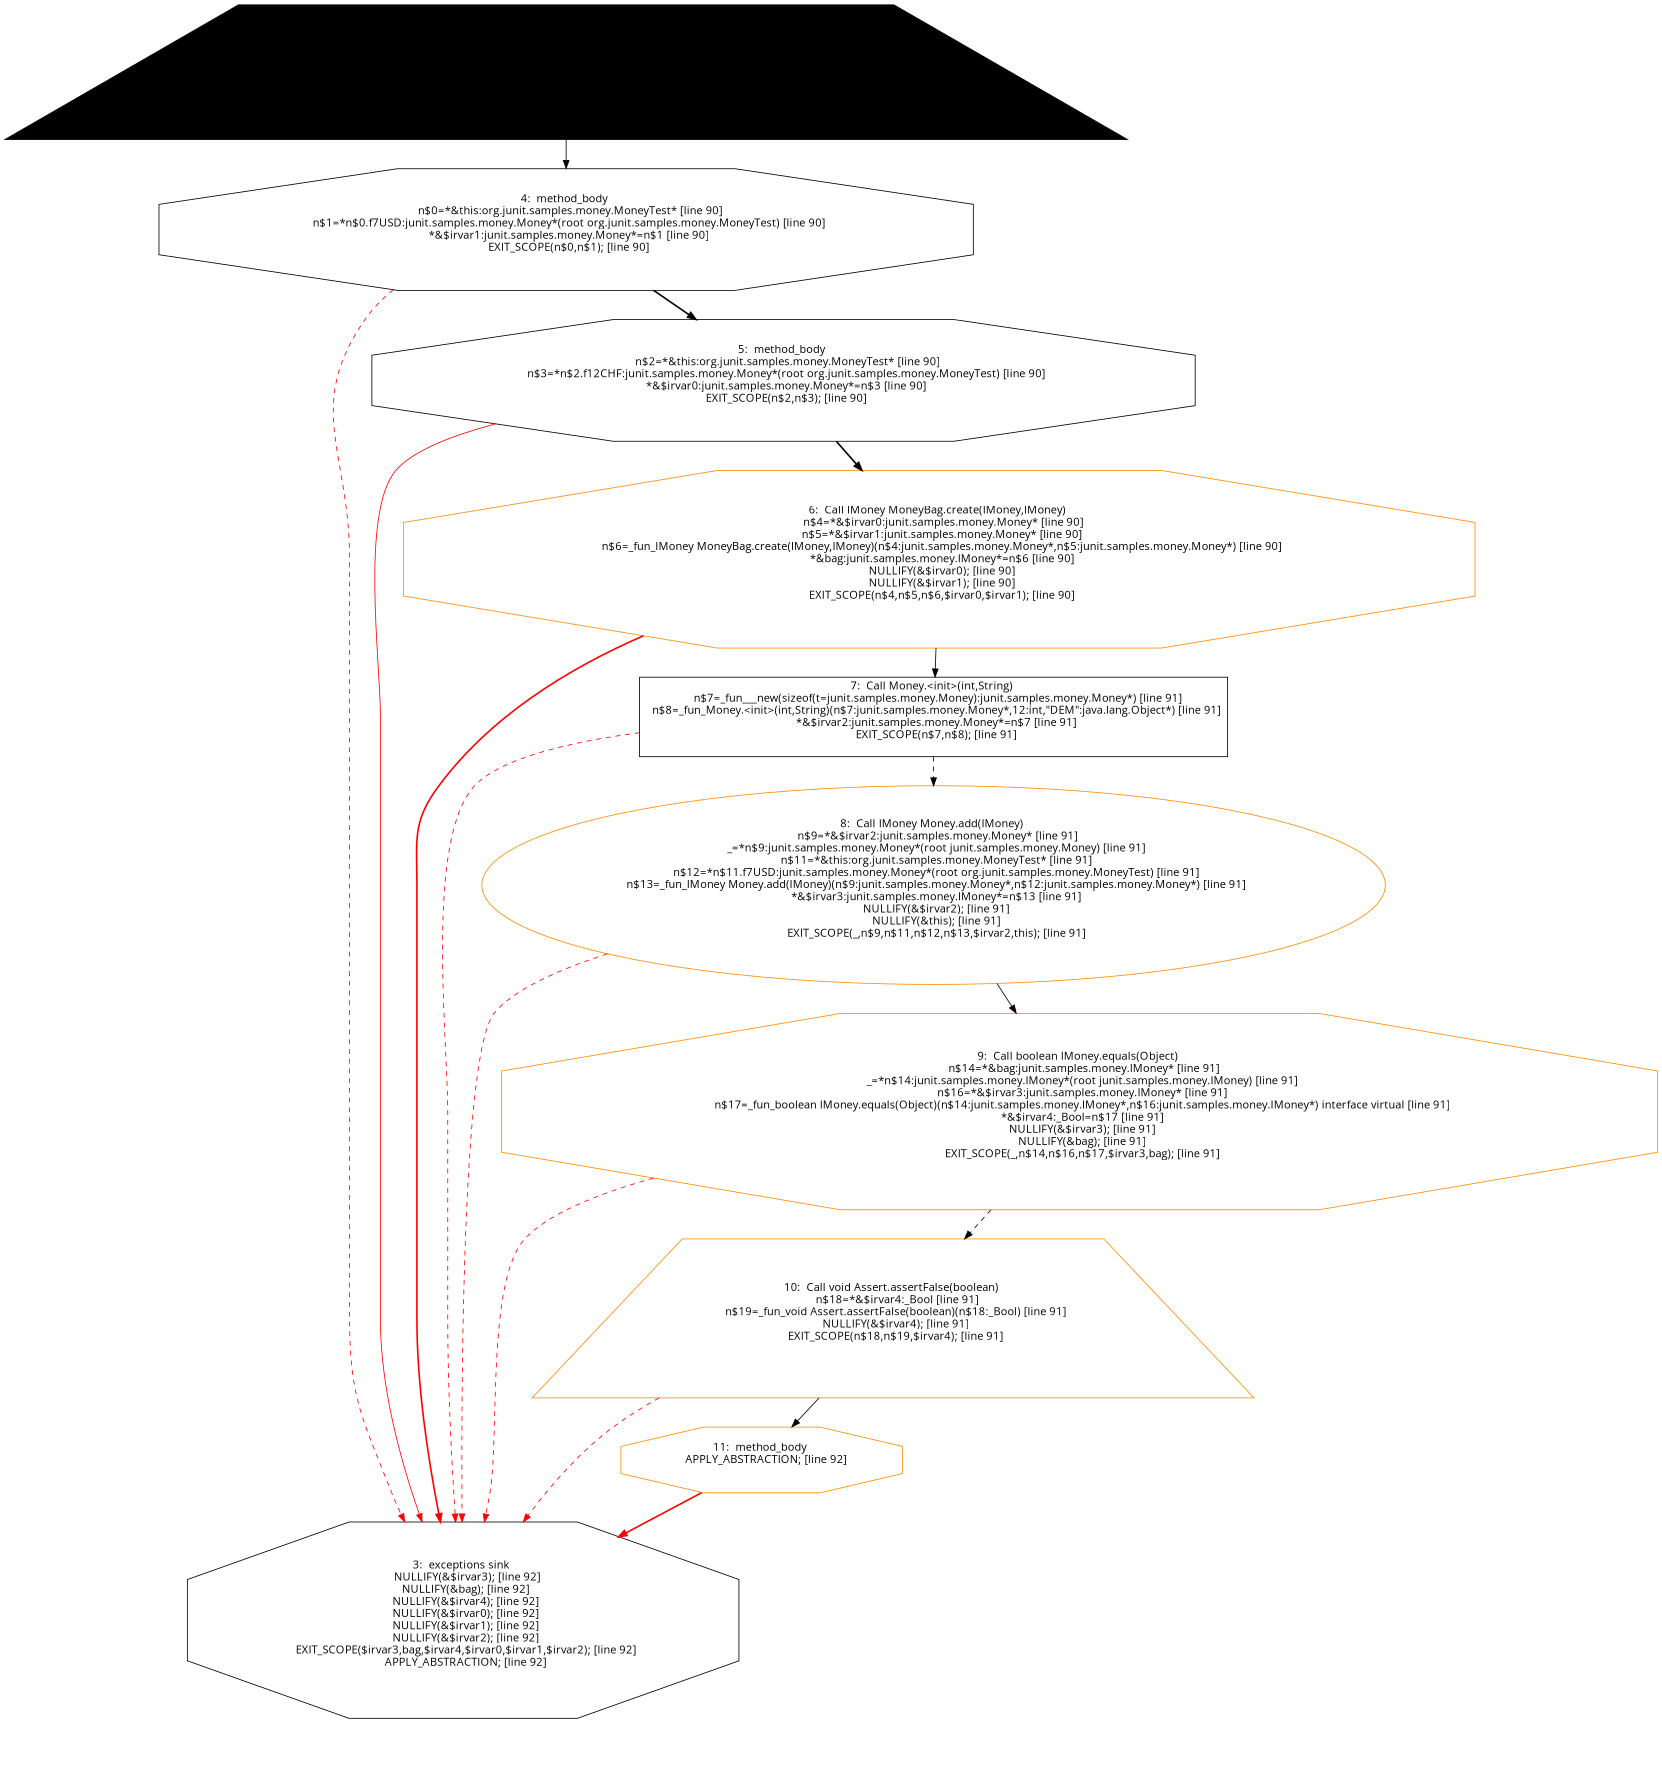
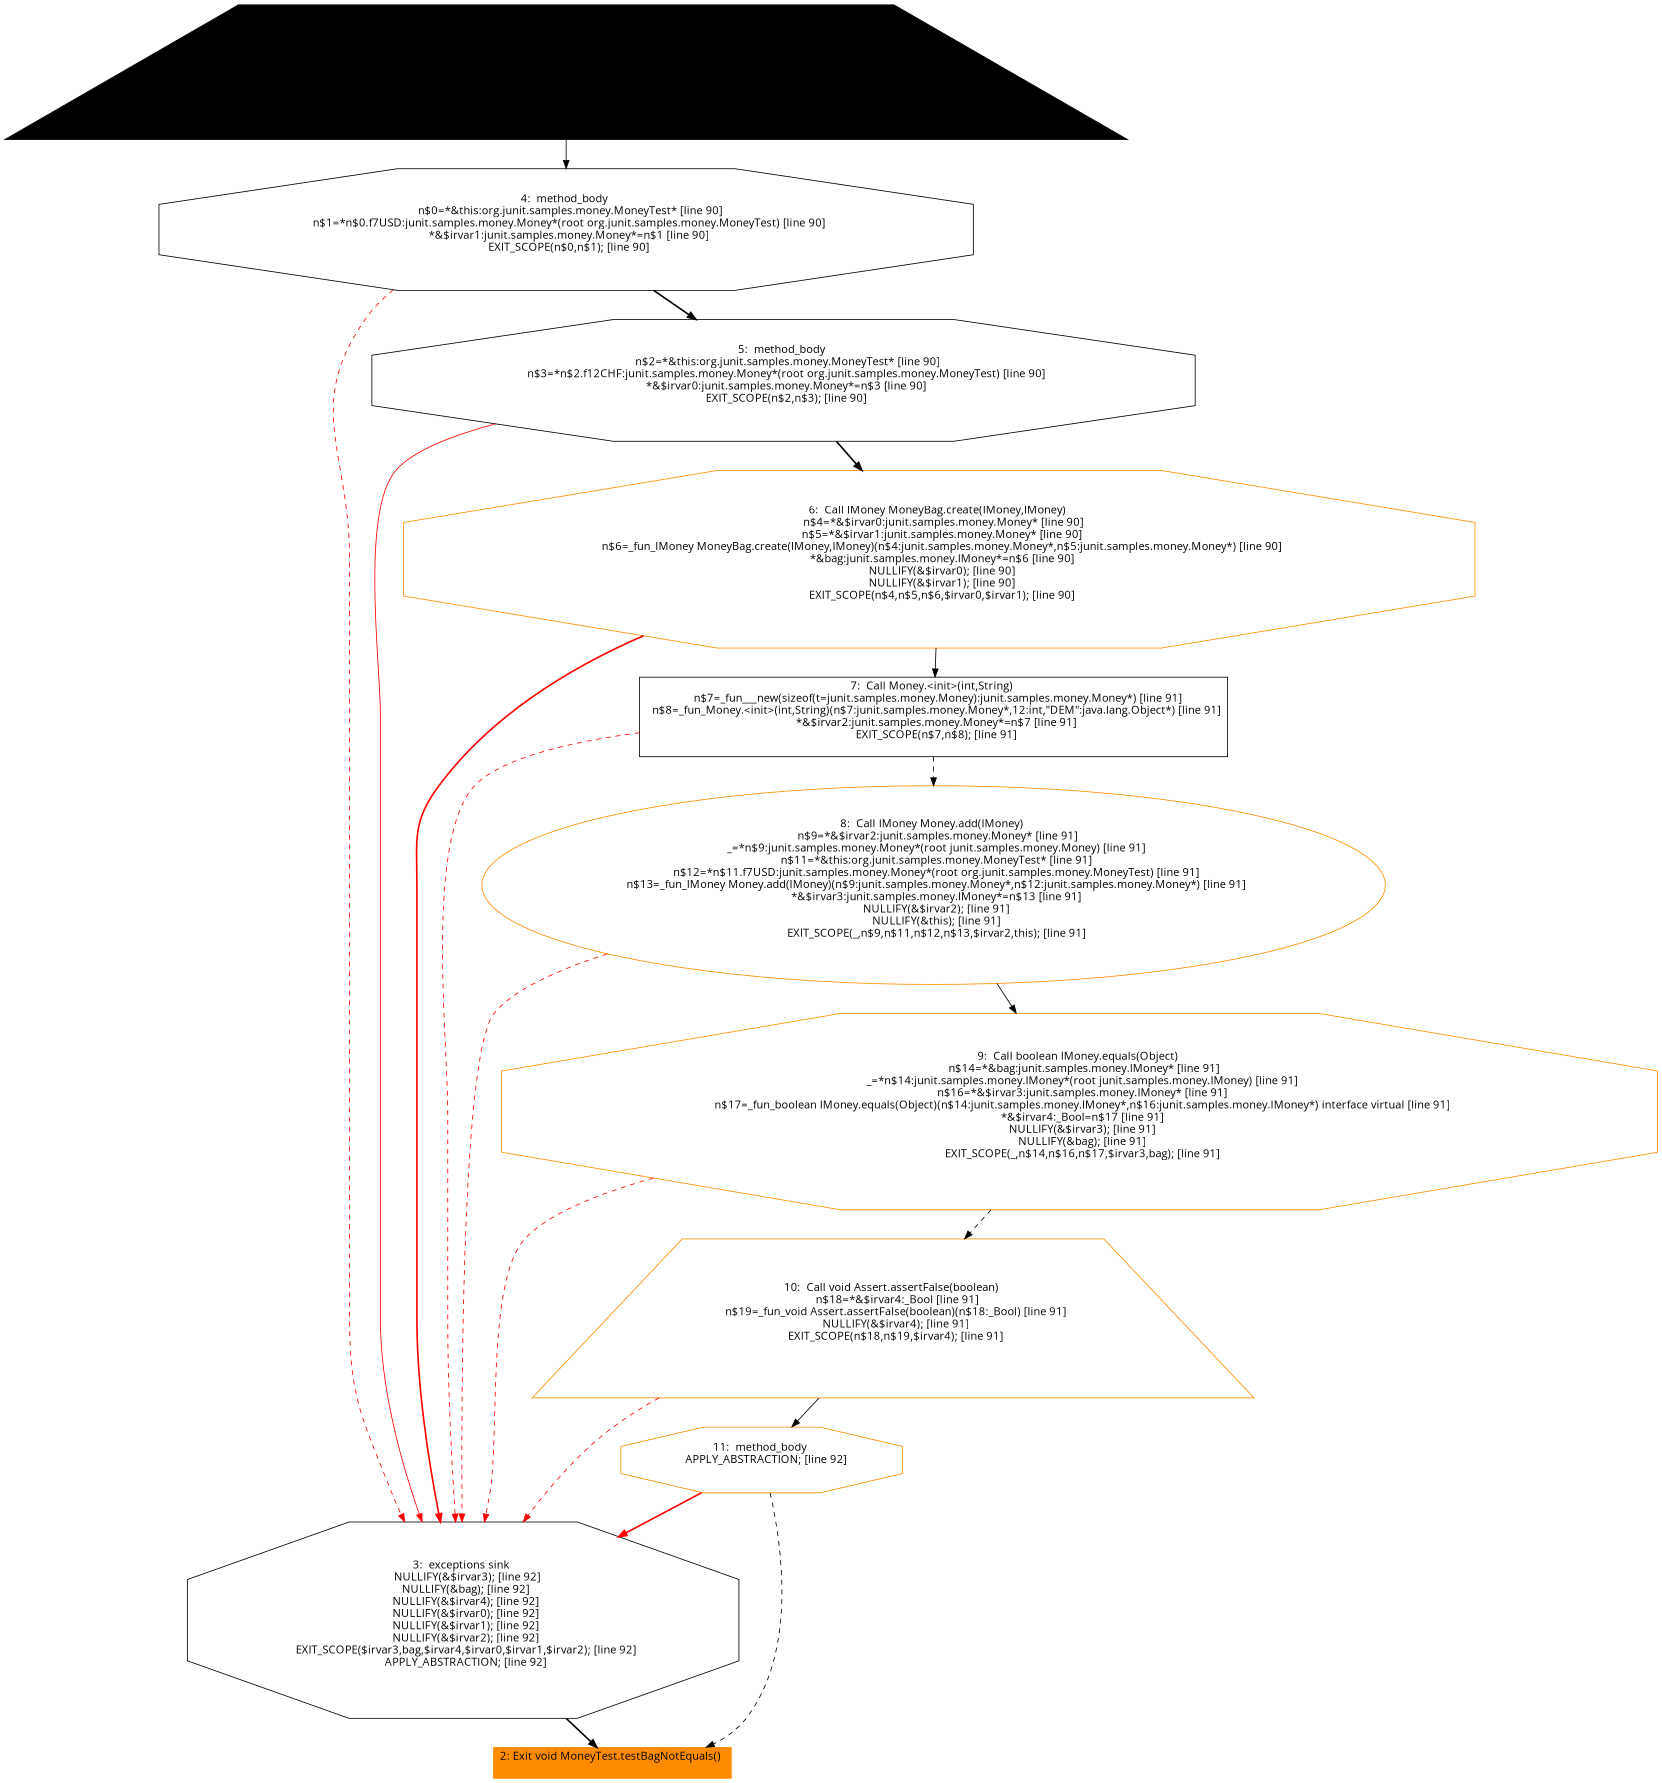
node "2: Exit void MoneyTest.testBagNotEquals()": added
